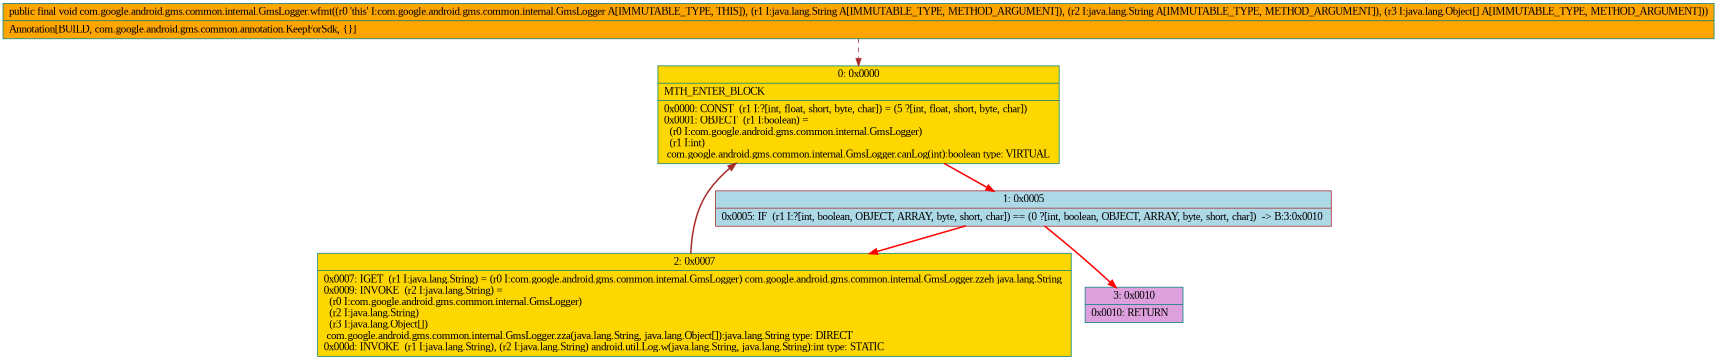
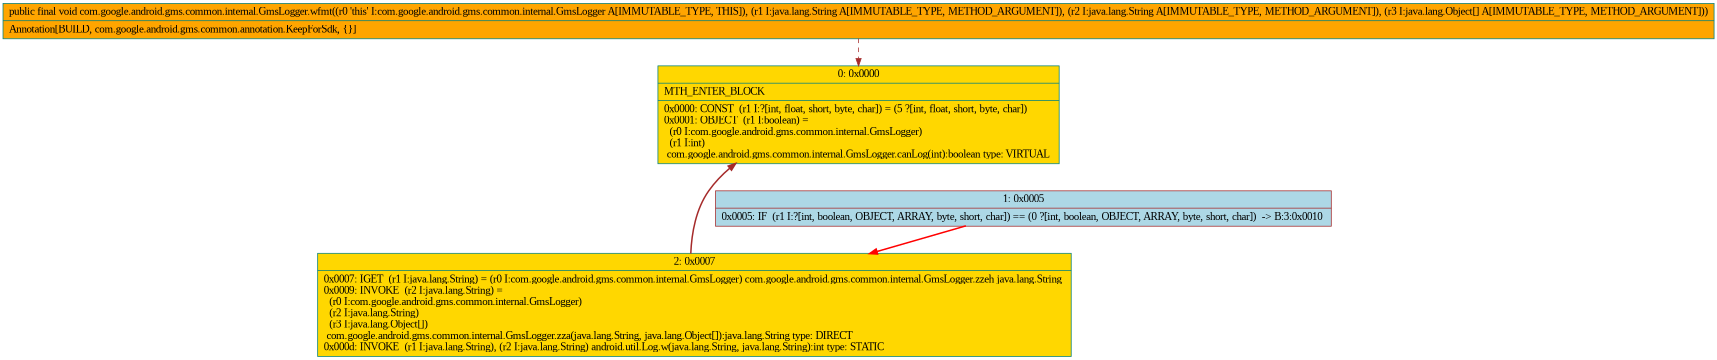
edge "0: 0x0000" -> "1: 0x0005": removed
node "3: 0x0010": removed
